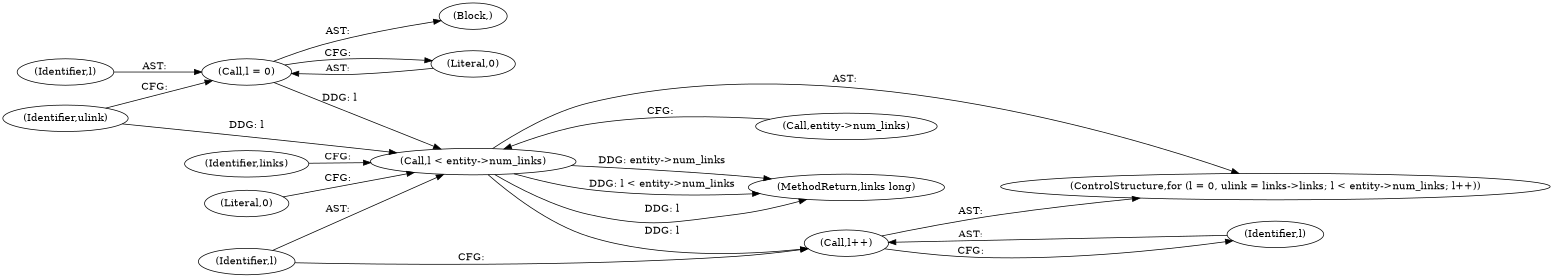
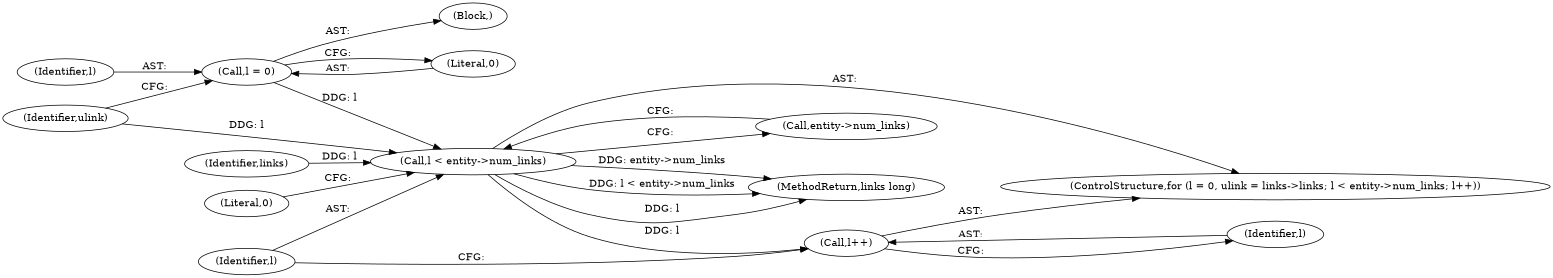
edge "(Call,l < entity->num_links)" -> "(Call,entity->num_links)": added, label "CFG:"
edge "(Identifier,links)" -> "(Call,l < entity->num_links)": label "CFG: " -> "DDG: l"
